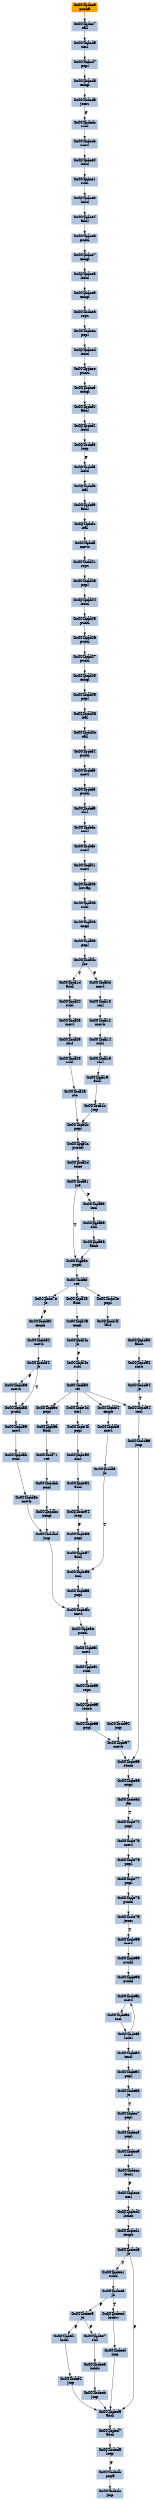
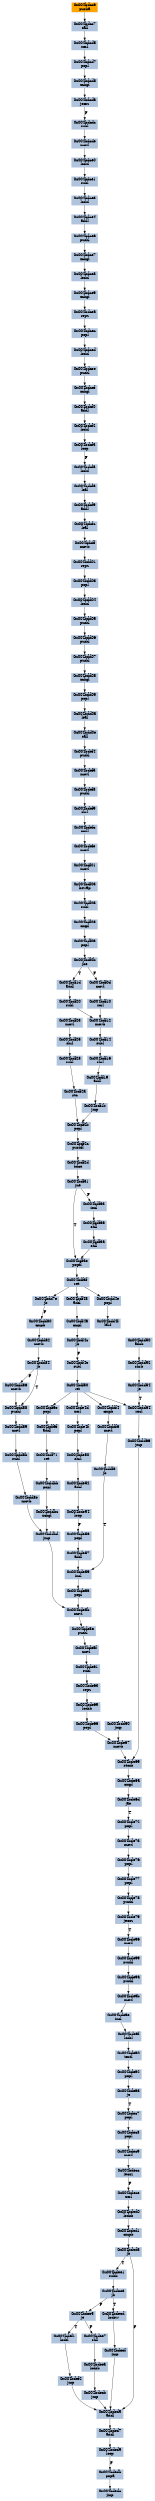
edge "0x004bdf20 subl" -> "0x004bdf23 movl": now "0x004bdf20 subl" -> "0x004bdf12 movb"
node "0x004bdf3a adcb": label "0x004bdf3a adcb" -> "0x004bdf3a shll"
edge "0x004bde9f lodsl" -> "0x004bde9b movl": now "0x004bde9a pushl" -> "0x004bde9b movl"
edge "0x004bdee5 je" -> "0x004bdef1 lodsl": label "F" -> "T"
